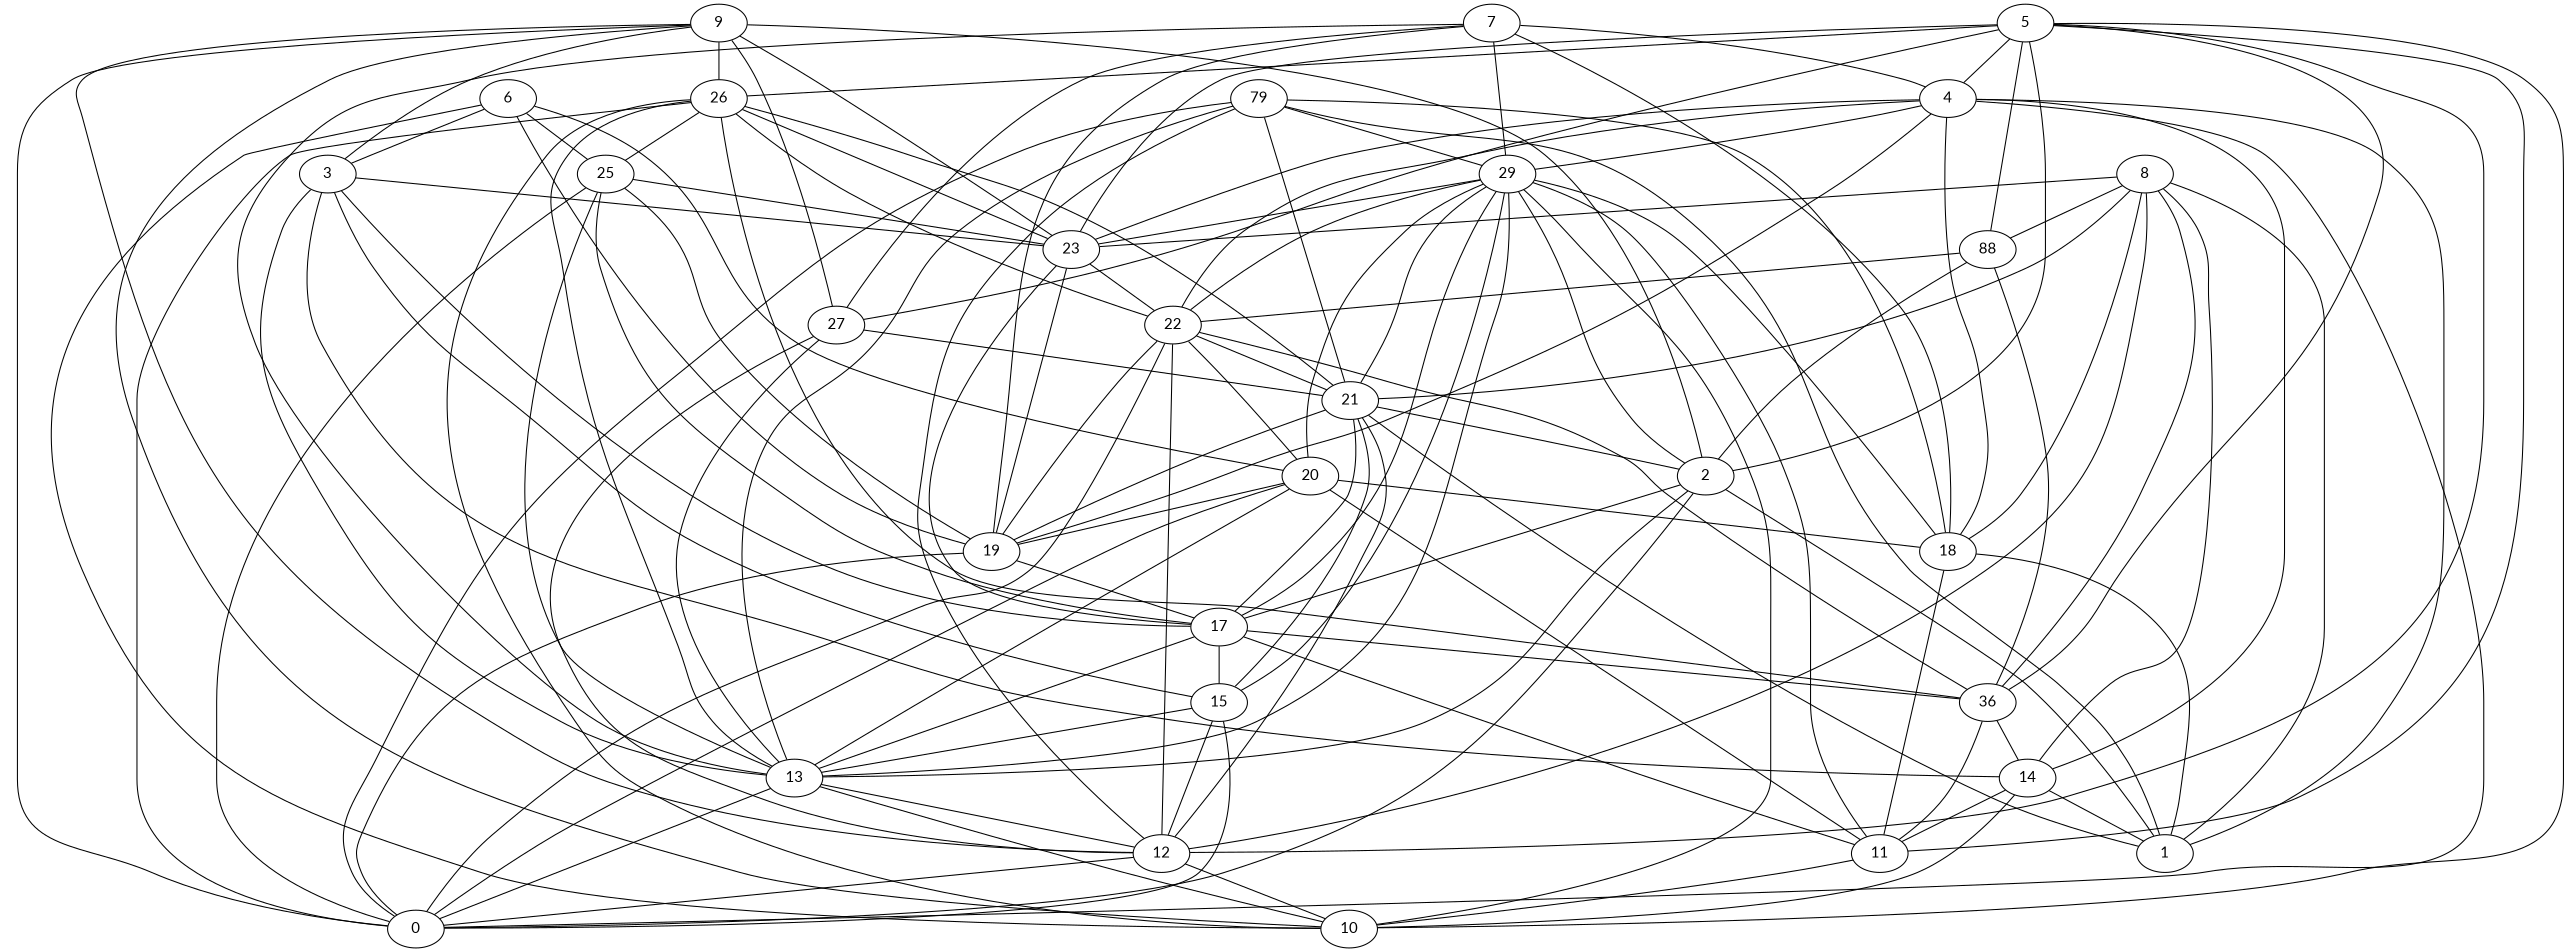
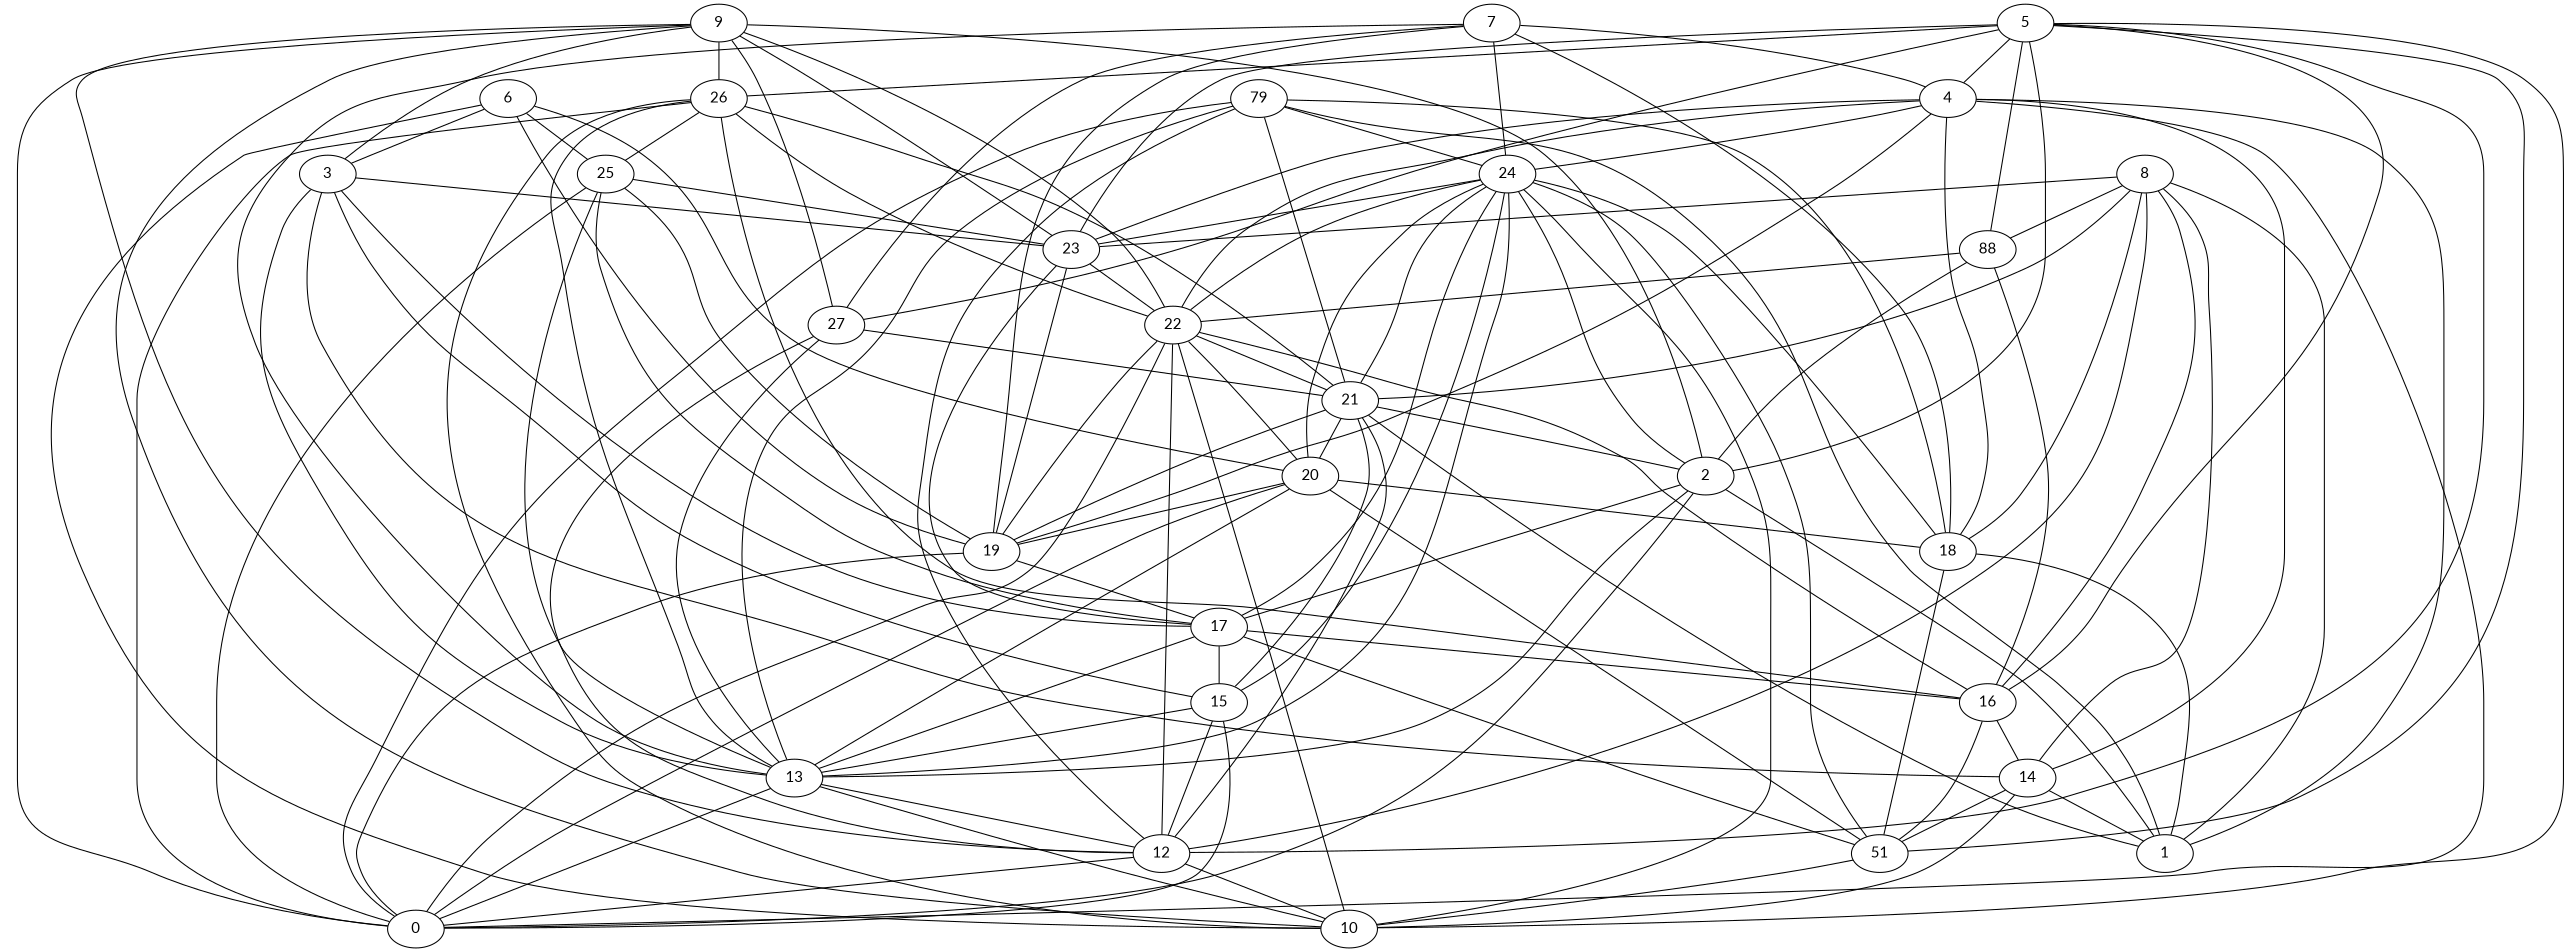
edge "9" -- "22": added
edge "26" -- "23": removed
node "29": label "29" -> "24"
edge "21" -- "17": now "21" -- "20"
edge "22" -- "10": added
node "36": label "36" -> "16"
node "11": label "11" -> "51"
